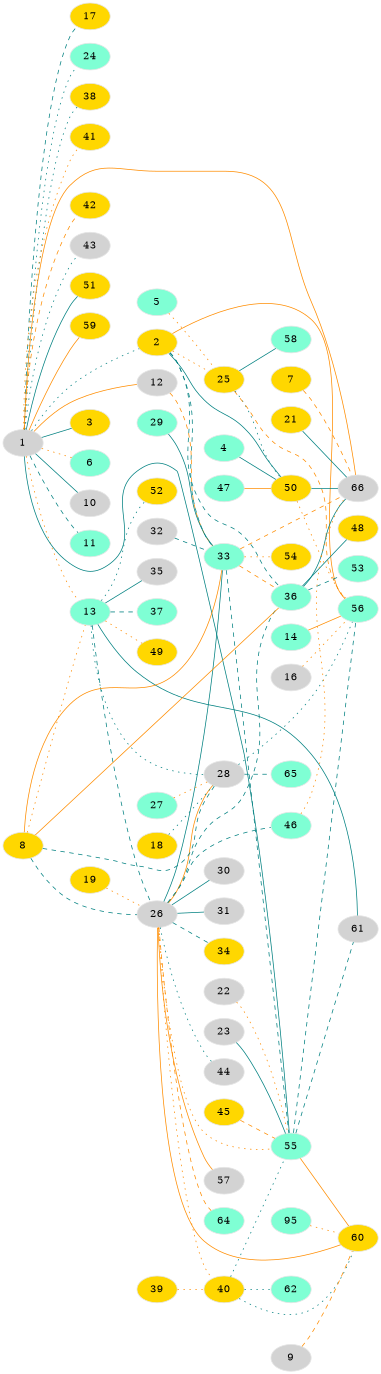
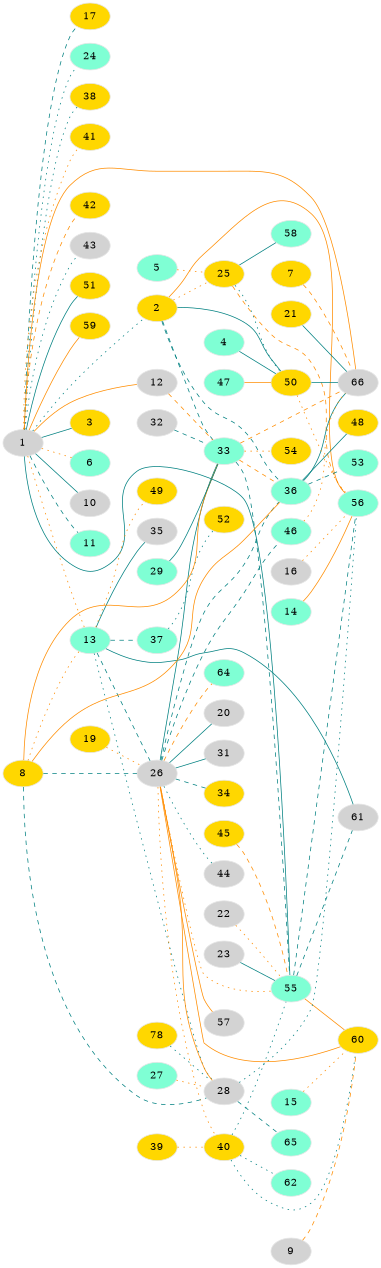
edge "52" -- "13": now "52" -- "37"
node "18": label "18" -> "78"
node "30": label "30" -> "20"
node "95": label "95" -> "15"
